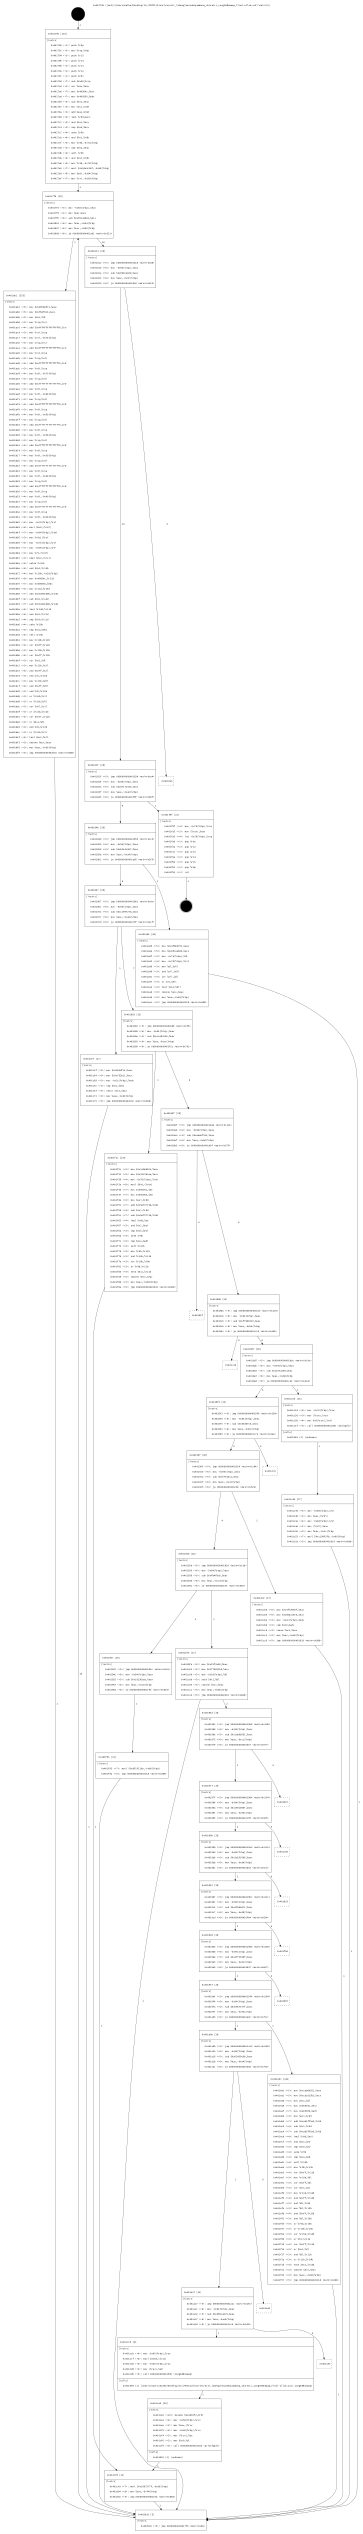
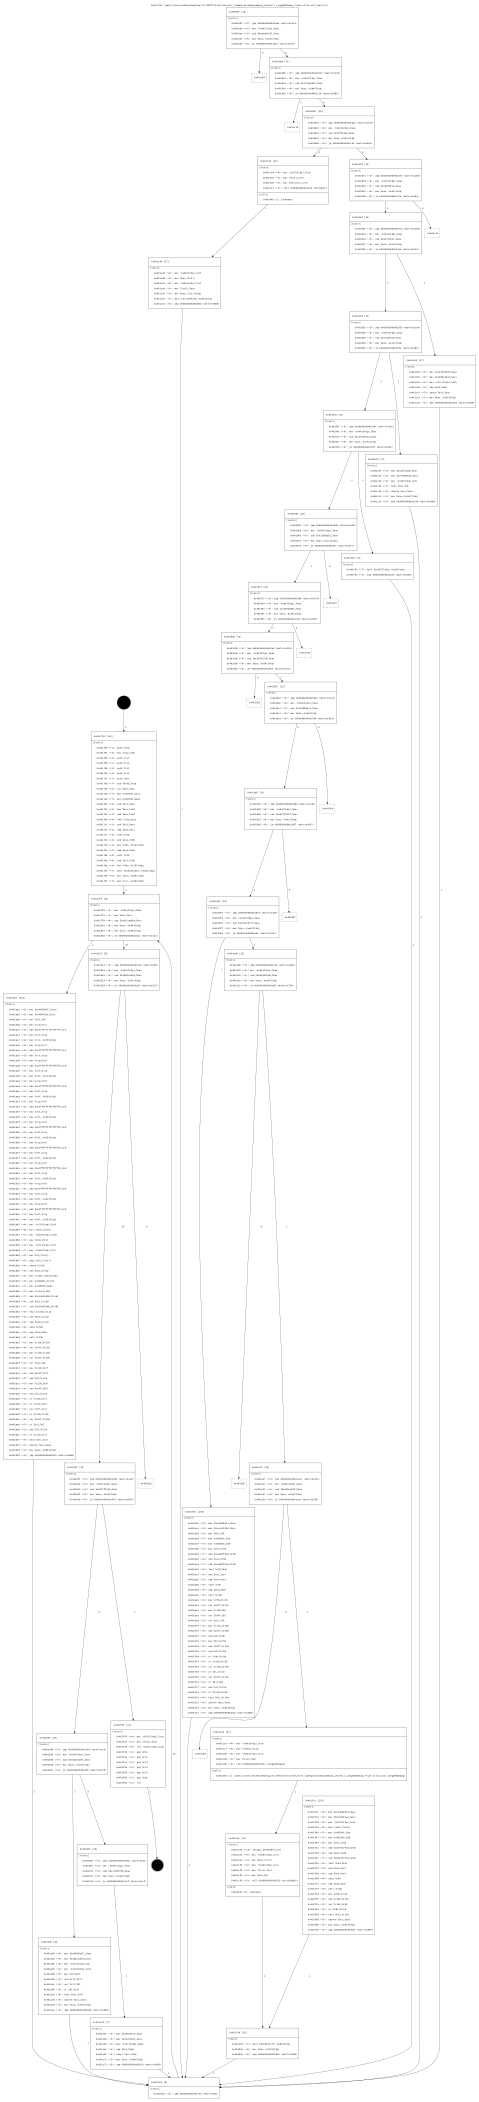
node "0x401883 [28]": removed
edge "0x401bfe [27]" -> "0x401963 [28]": now "0x401947 [28]" -> "0x401963 [28]"
